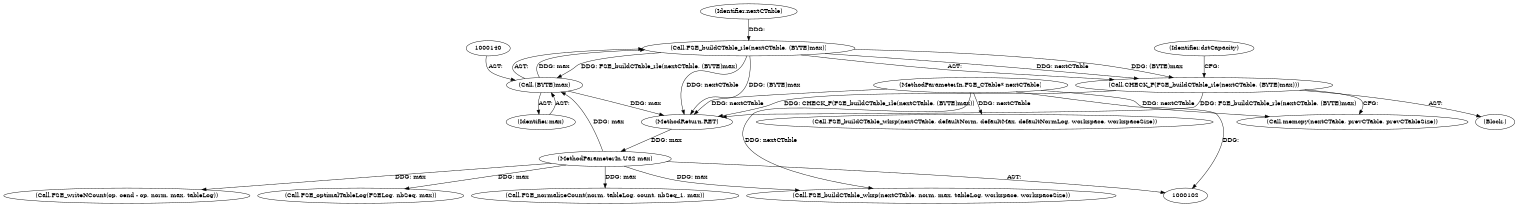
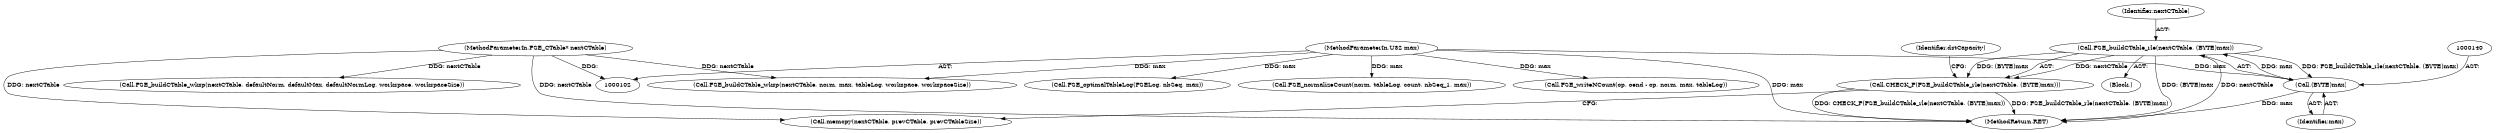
edge "(Identifier,nextCTable)" -> "(Call,FSE_buildCTable_rle(nextCTable, (BYTE)max))": label "DDG: " -> "AST: "
edge "(Call,CHECK_F(FSE_buildCTable_rle(nextCTable, (BYTE)max)))" -> "(Block,)": now "(Call,FSE_buildCTable_rle(nextCTable, (BYTE)max))" -> "(Block,)"
edge "(MethodReturn,RET)" -> "(MethodParameterIn,U32 max)": reversed
